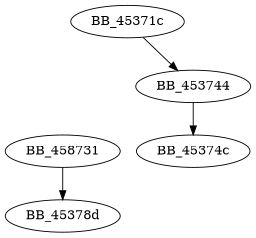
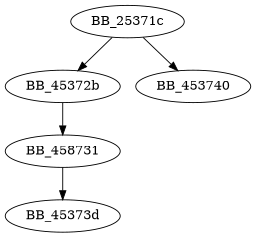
node "BB_45371c": label "BB_45371c" -> "BB_25371c"
node "BB_45372b": added
node "BB_453744": label "BB_453744" -> "BB_453740"
node "BB_45374c": removed
node "BB_45378d": label "BB_45378d" -> "BB_45373d"
